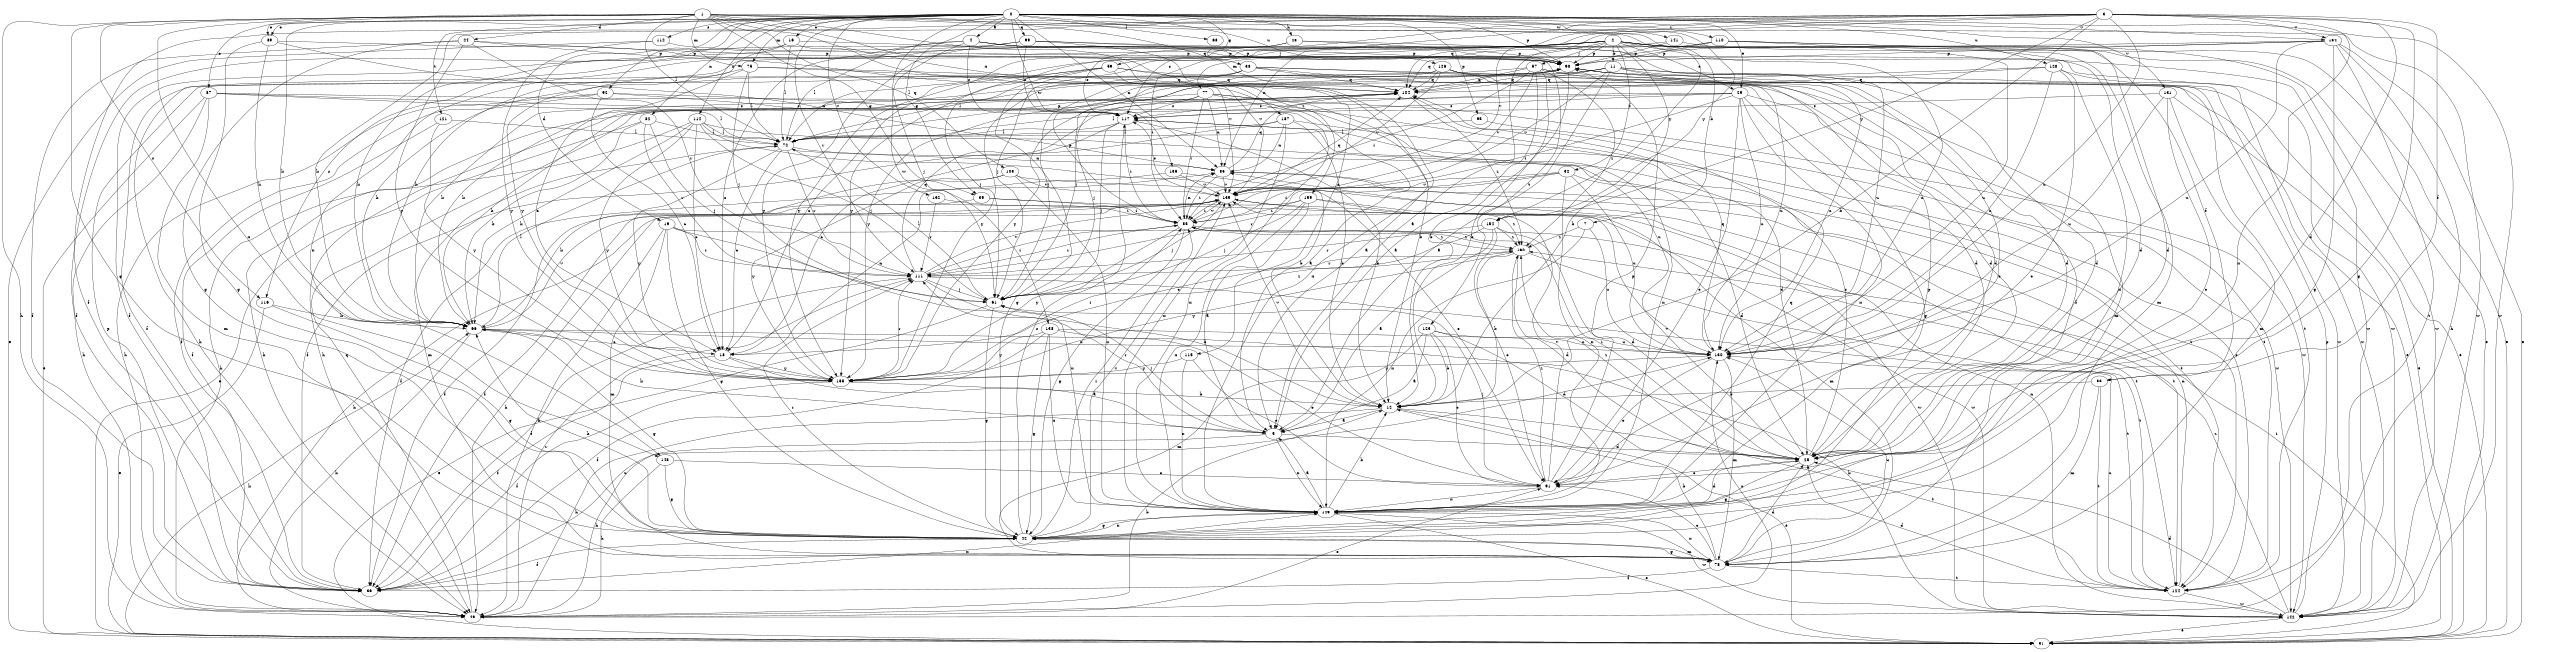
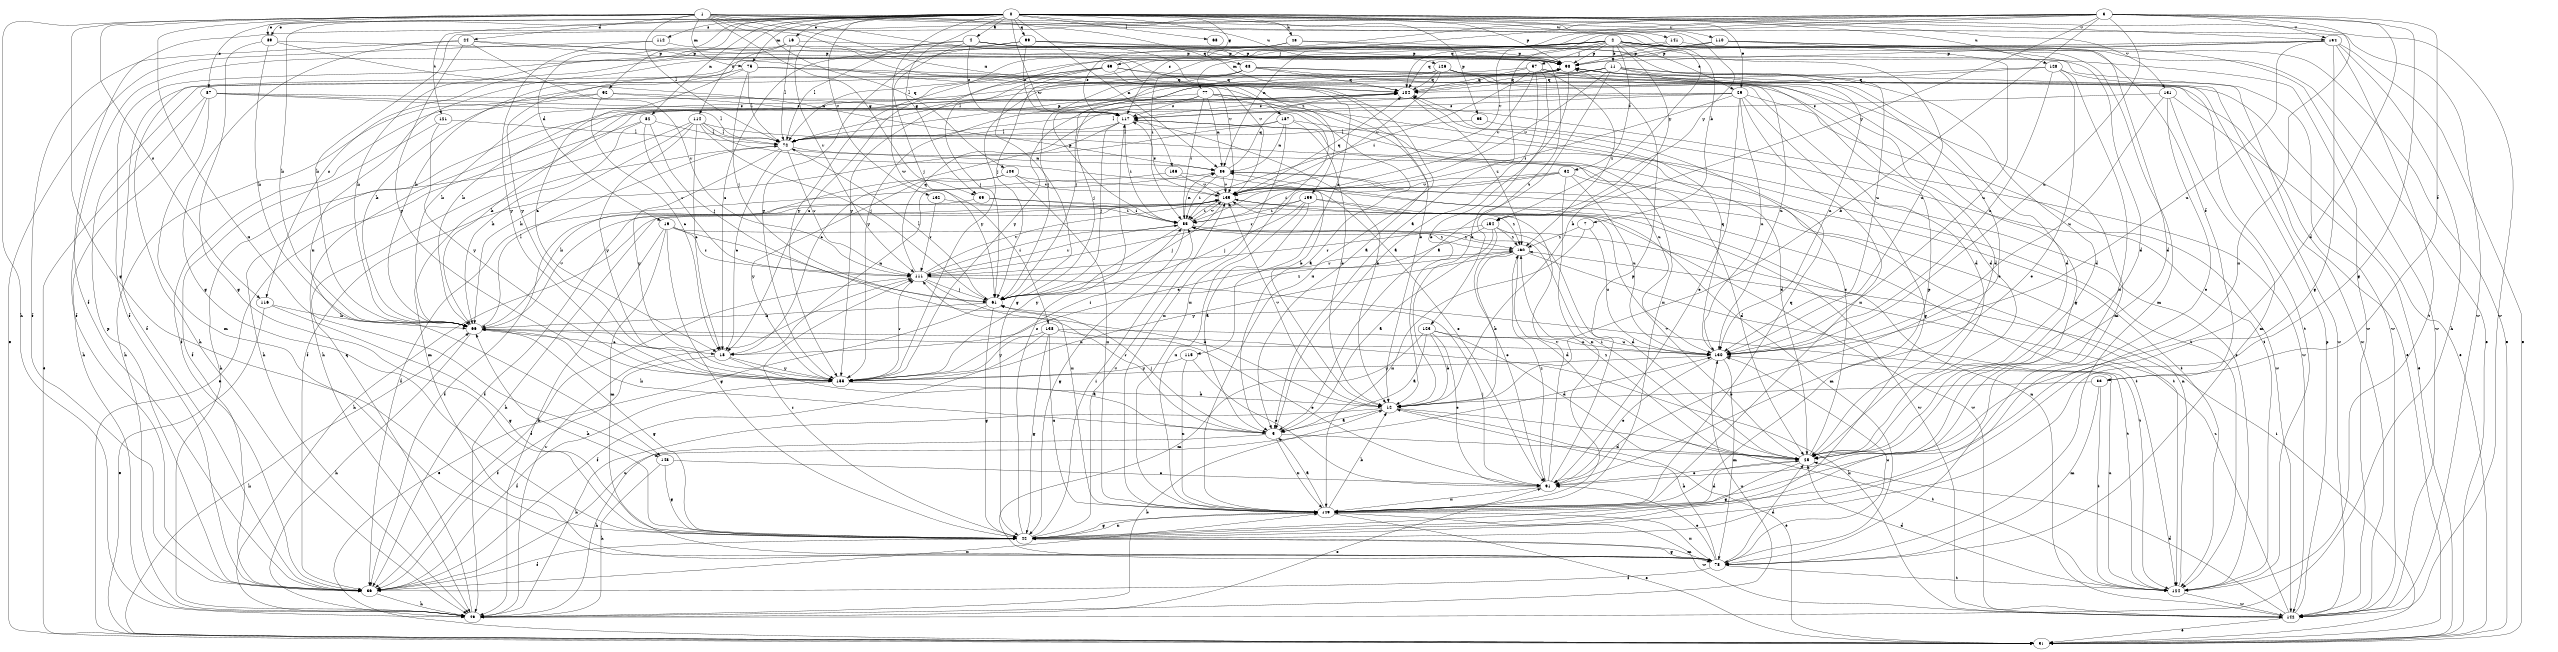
edge "126" -> "42": label "f" -> "g"
edge "61" -> "66": added, label "k"
edge "36" -> "49": added, label "h"
